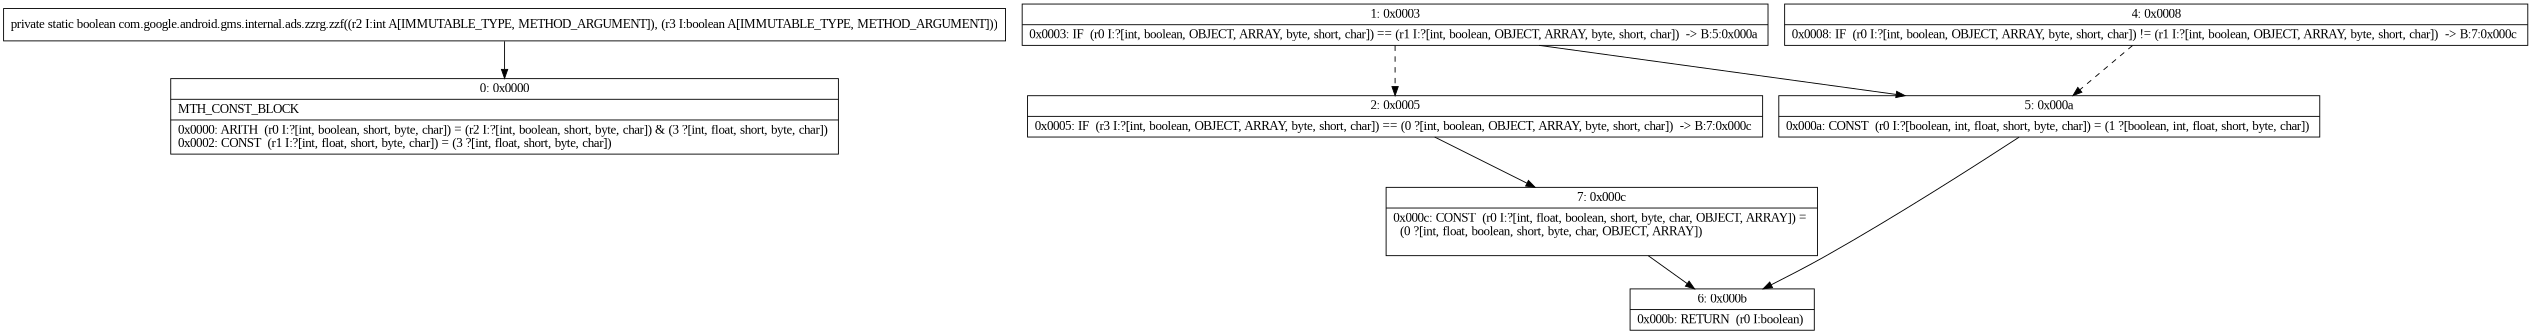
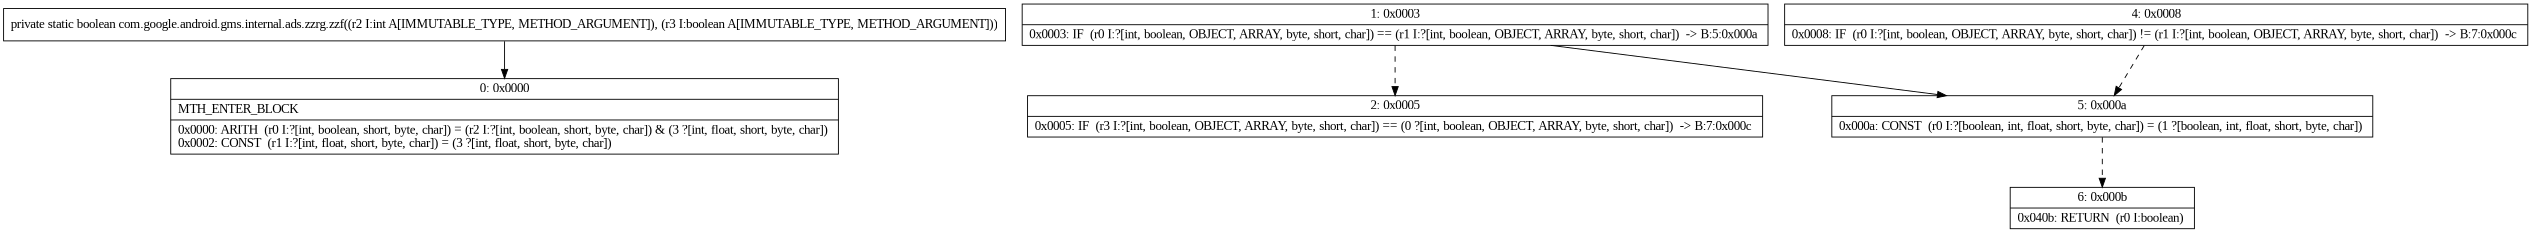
node "0: 0x0000": text "MTH_CONST_BLOCK" -> "MTH_ENTER_BLOCK"
edge "5: 0x000a" -> "6: 0x000b": style solid -> dashed
node "7: 0x000c": removed
node "6: 0x000b": text "0x000b: RETURN  (r0 I:boolean)" -> "0x040b: RETURN  (r0 I:boolean)"
